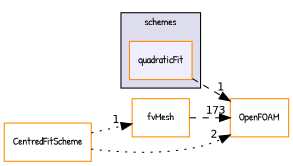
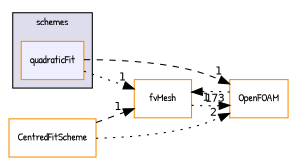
edge "quadraticFit" -> "fvMesh": added
edge "OpenFOAM" -> "fvMesh": added
edge "fvMesh" -> "OpenFOAM": style dashed -> dotted
edge "CentredFitScheme" -> "fvMesh": style dotted -> dashed
